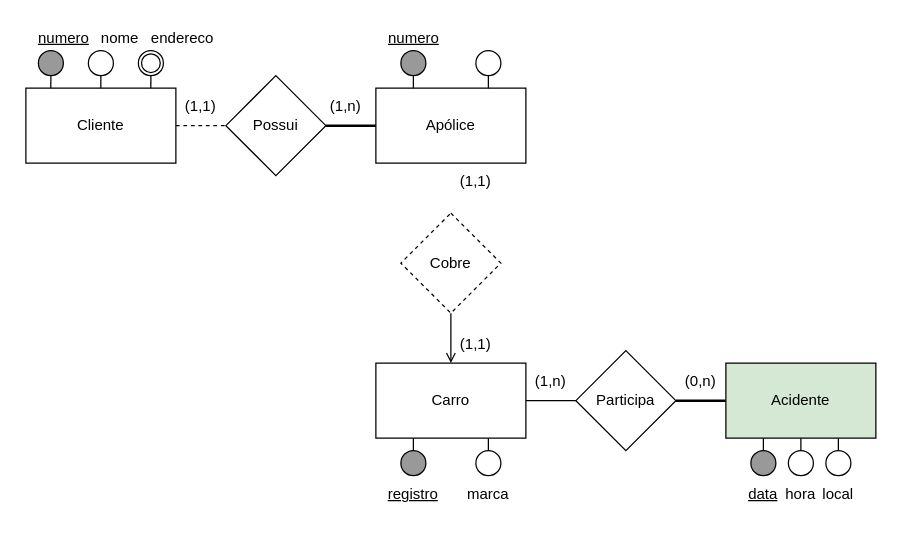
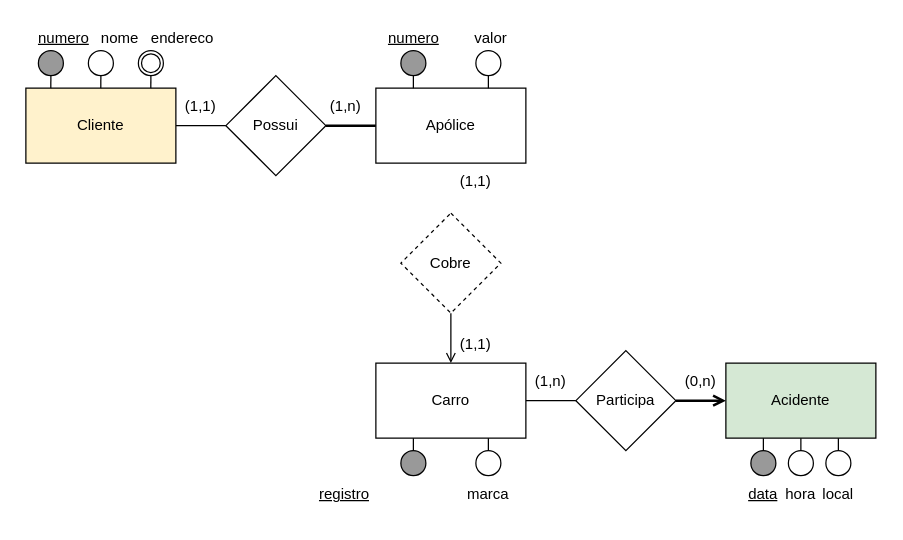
node "valor": added
node "Cliente": fillcolor #ffffff -> #fff2cc
edge "Cliente" -- "Possui": style dashed -> solid
edge "Participa" -- "Acidente": arrowhead none -> open
node "registro": moved (413, 494) -> (344, 494)
